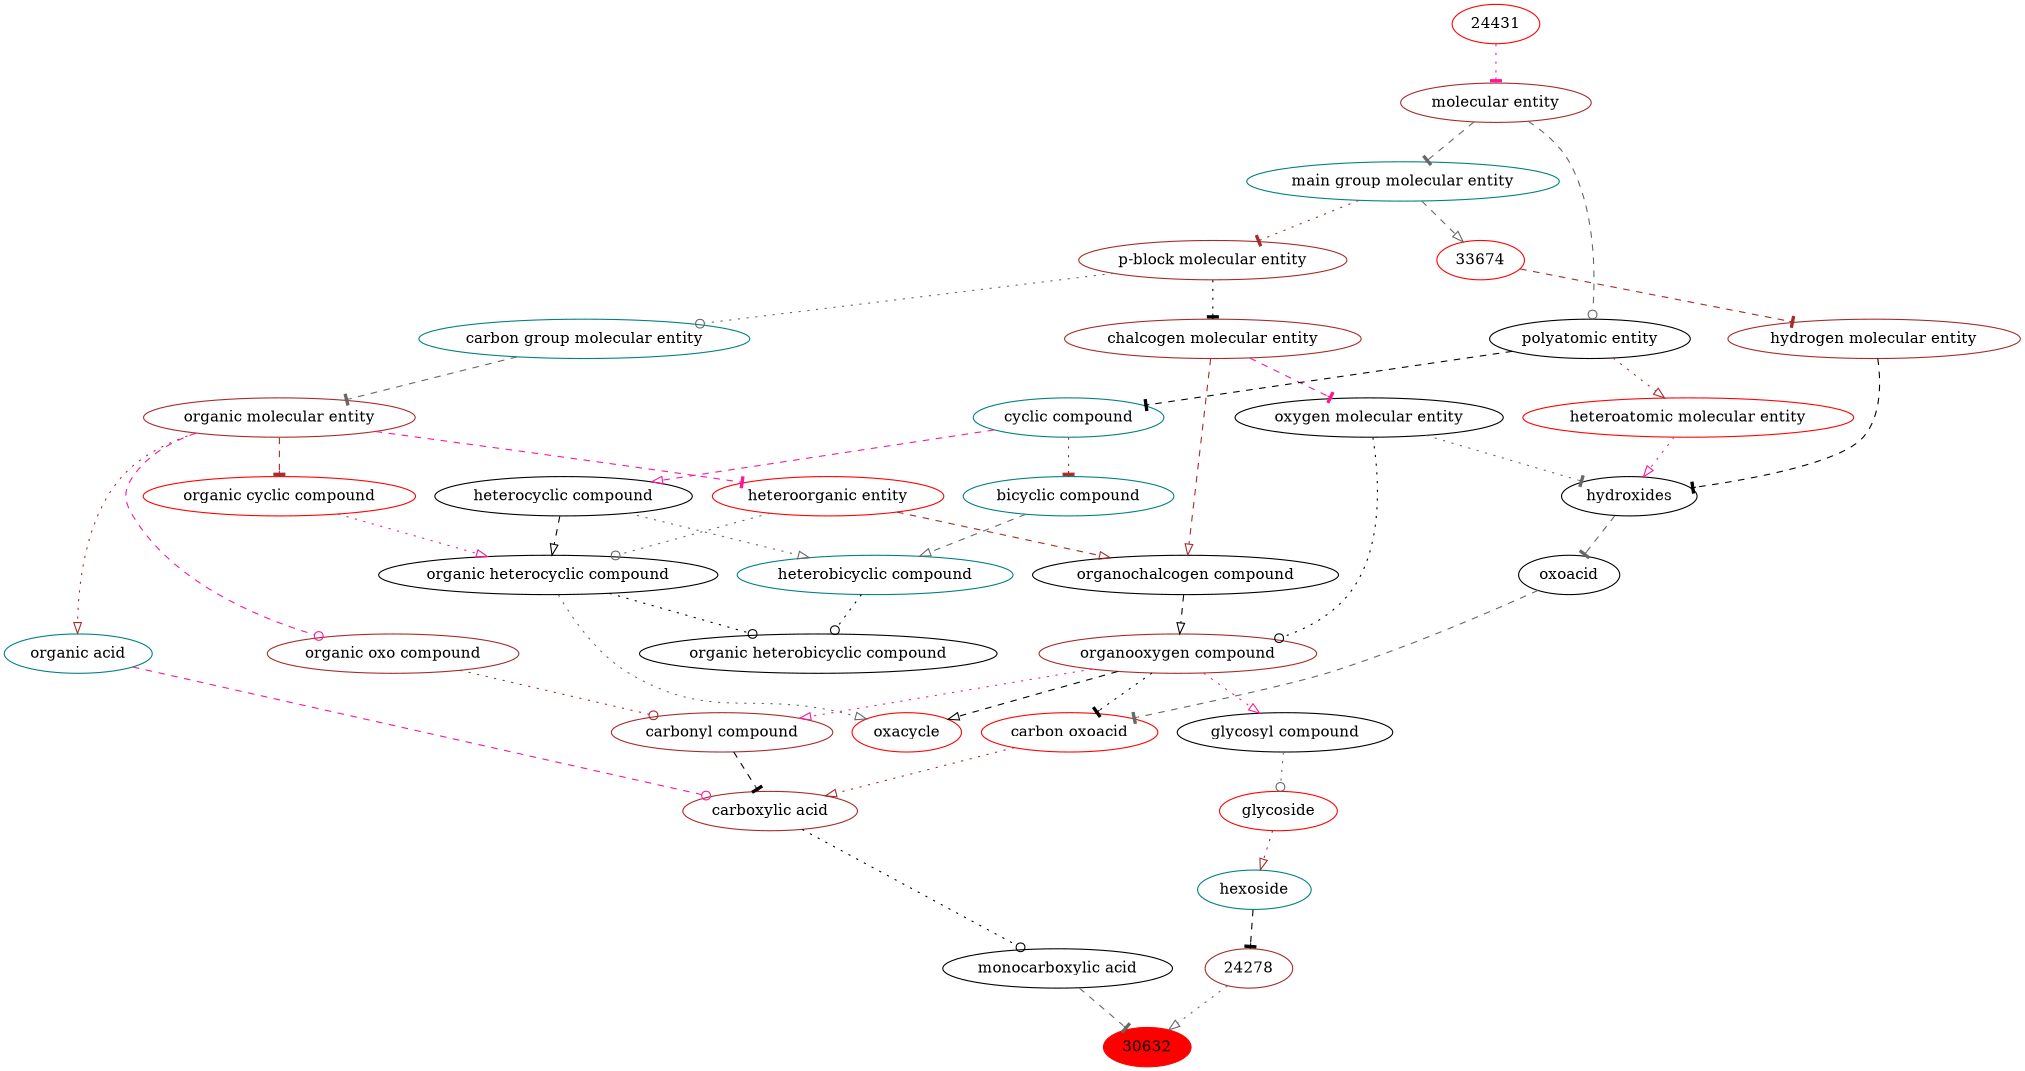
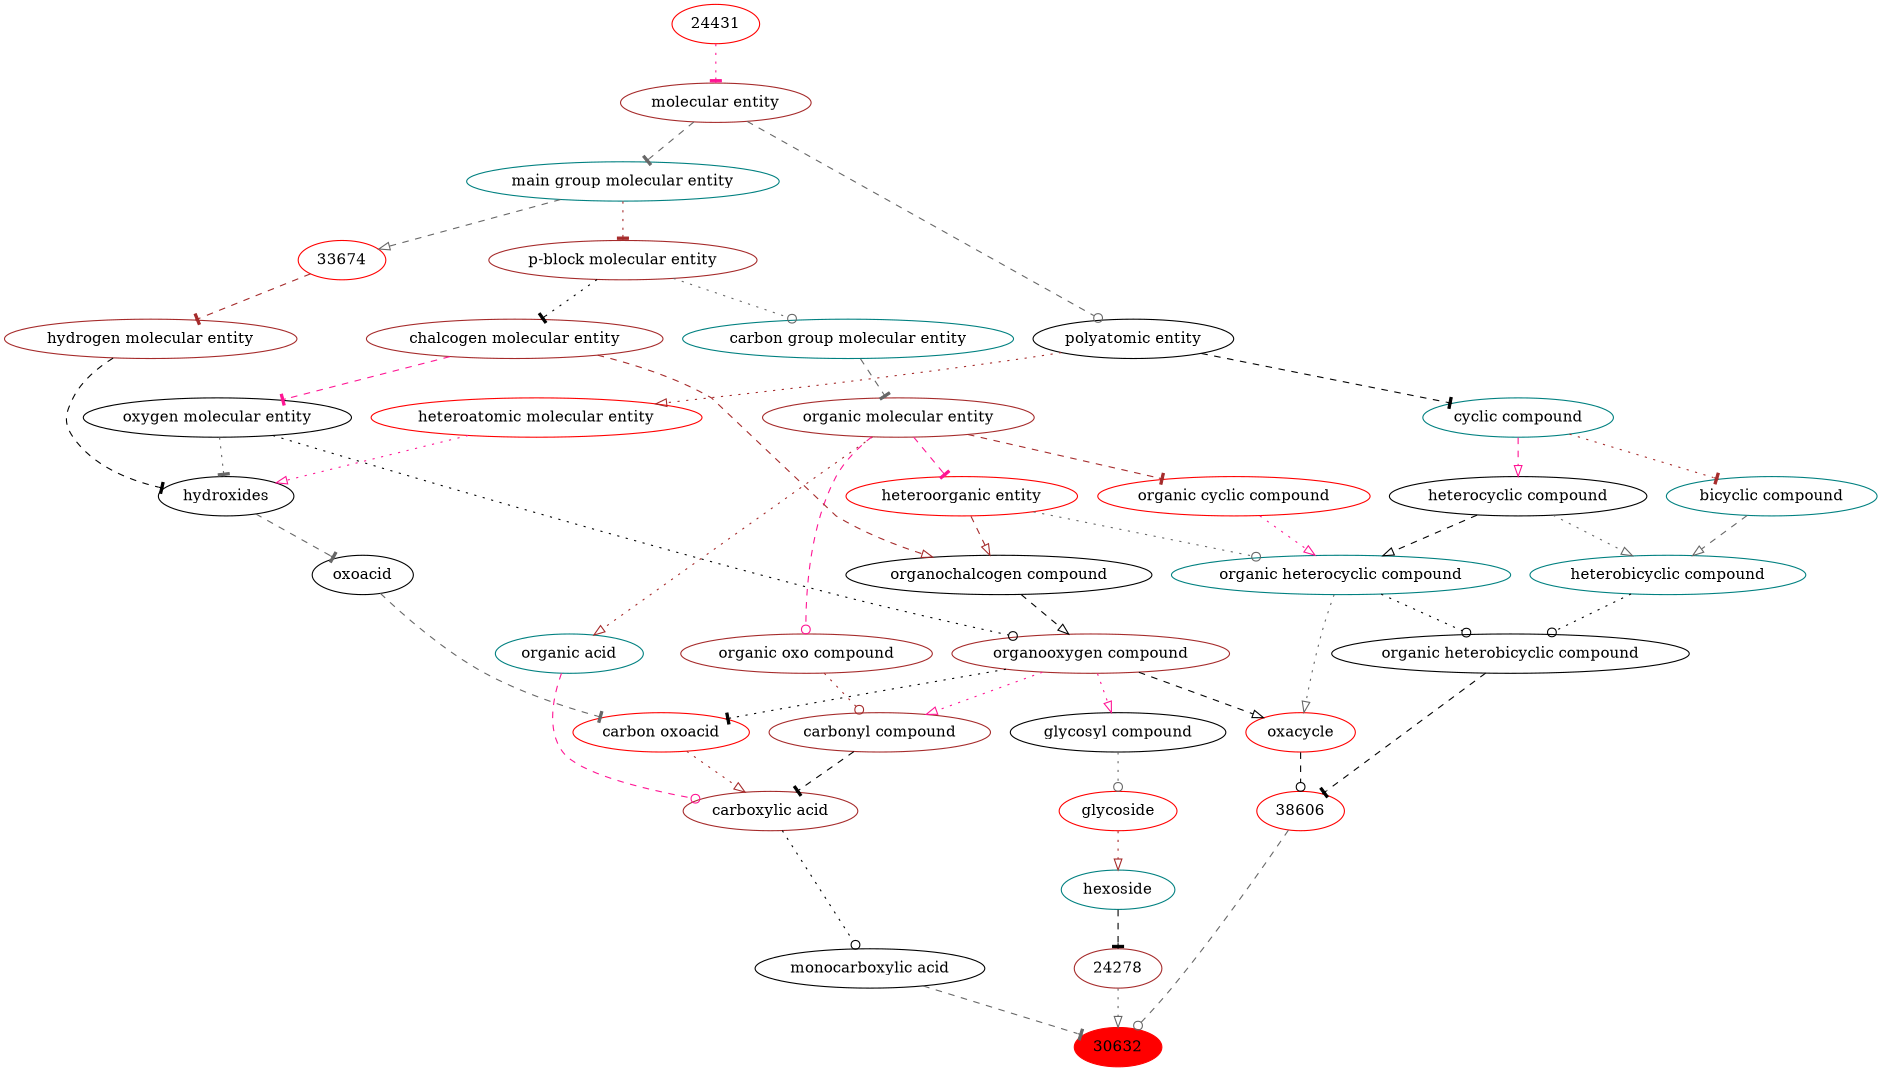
node "organic heterocyclic compound": color black -> teal
node "38606": added
